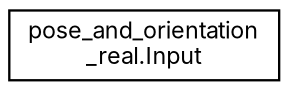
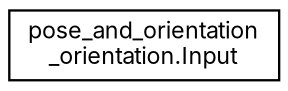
node "pose_and_orientation _real.Input": label "pose_and_orientation _real.Input" -> "pose_and_orientation _orientation.Input"
